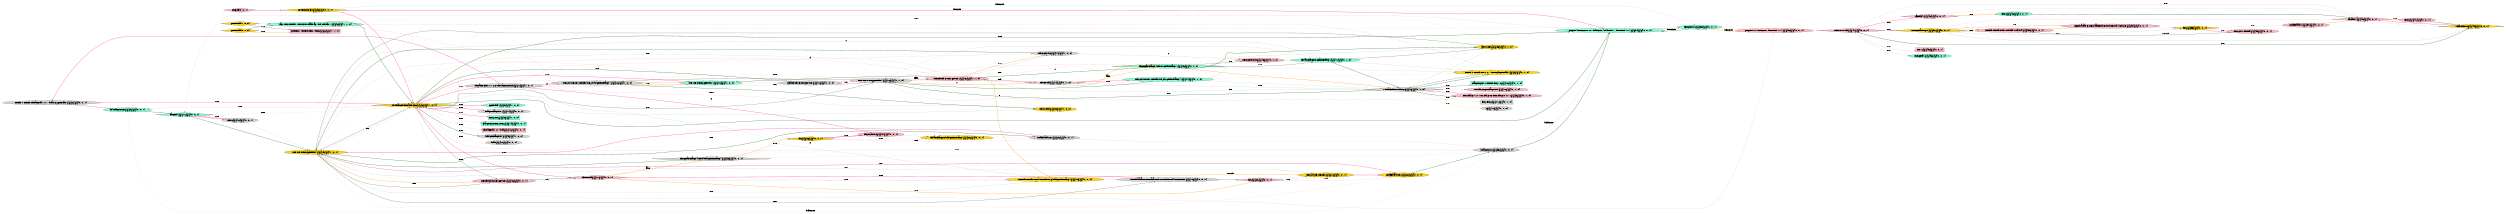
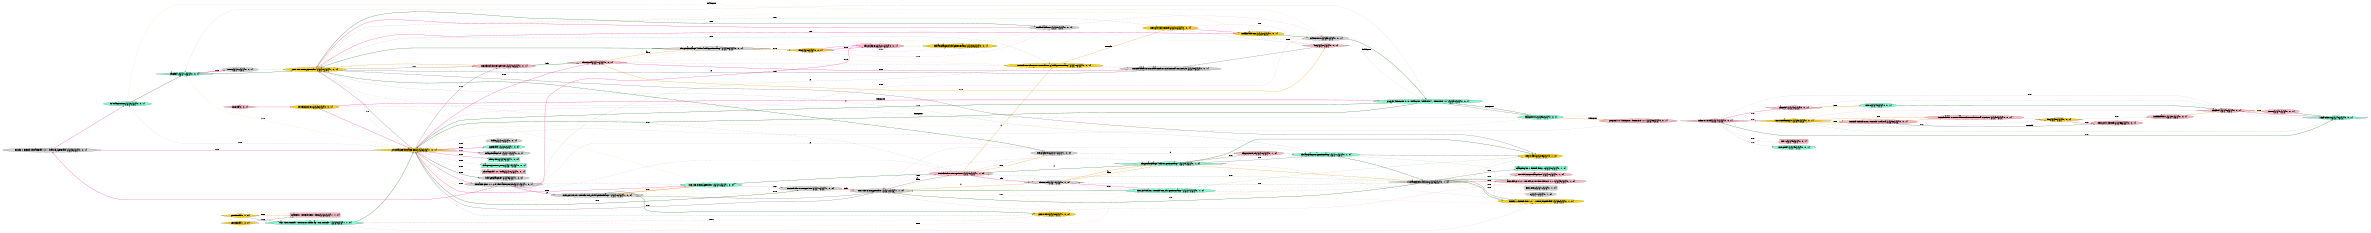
node "int itemCount = 0@@@3@@@['0', '0', '1']": shape diamond -> ellipse
node "u == unknown@@@49@@@['0', '0', '1']": fillcolor gold -> aquamarine
edge "this@@@20@@@['0', '0', '1']" -> "modified.add(user)@@@22@@@['0', '0', '1']": reversed
